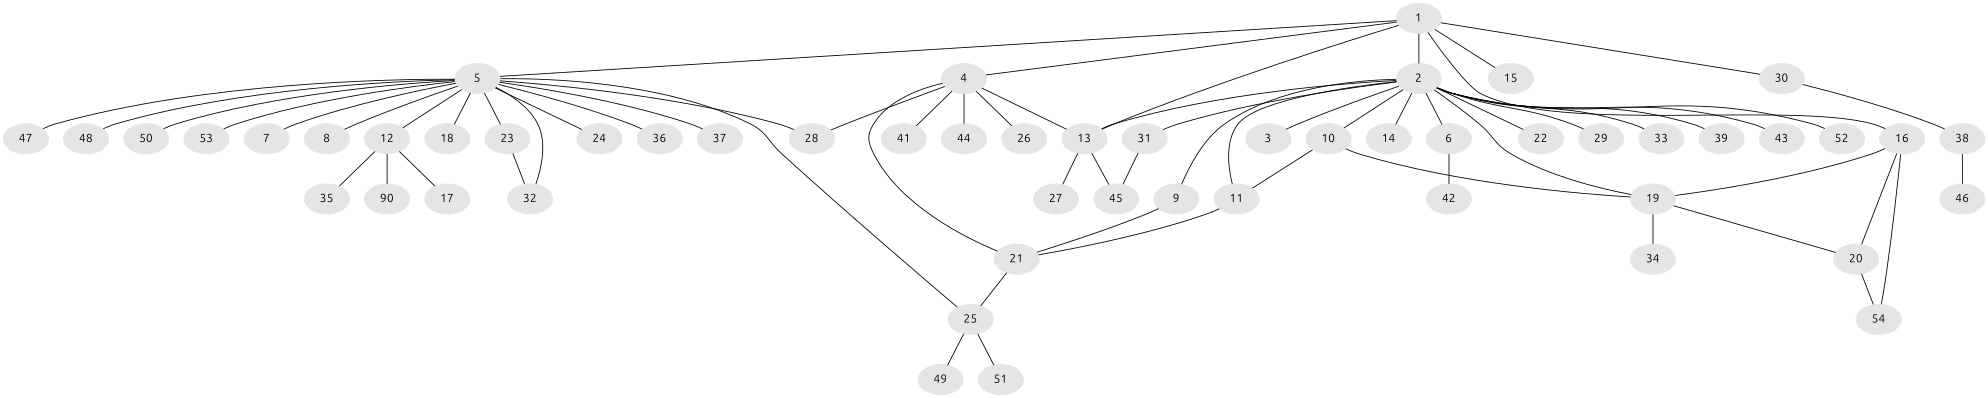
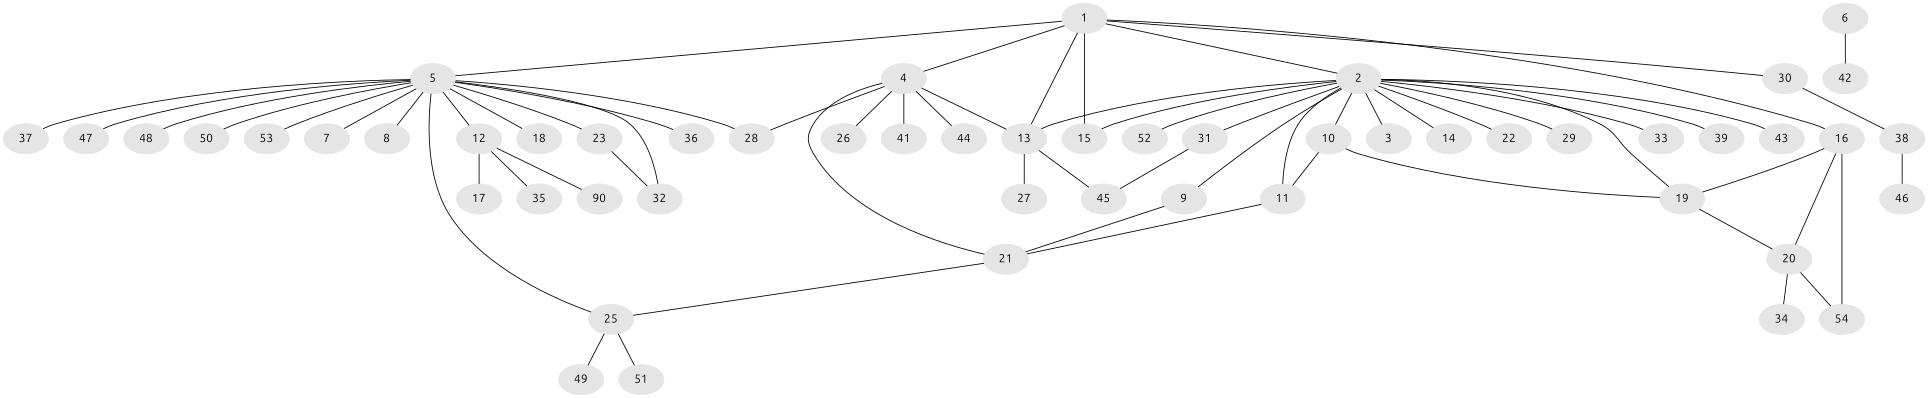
edge "2" -- "6": now "2" -- "15"
node "24": removed
edge "19" -- "34": now "20" -- "34"
